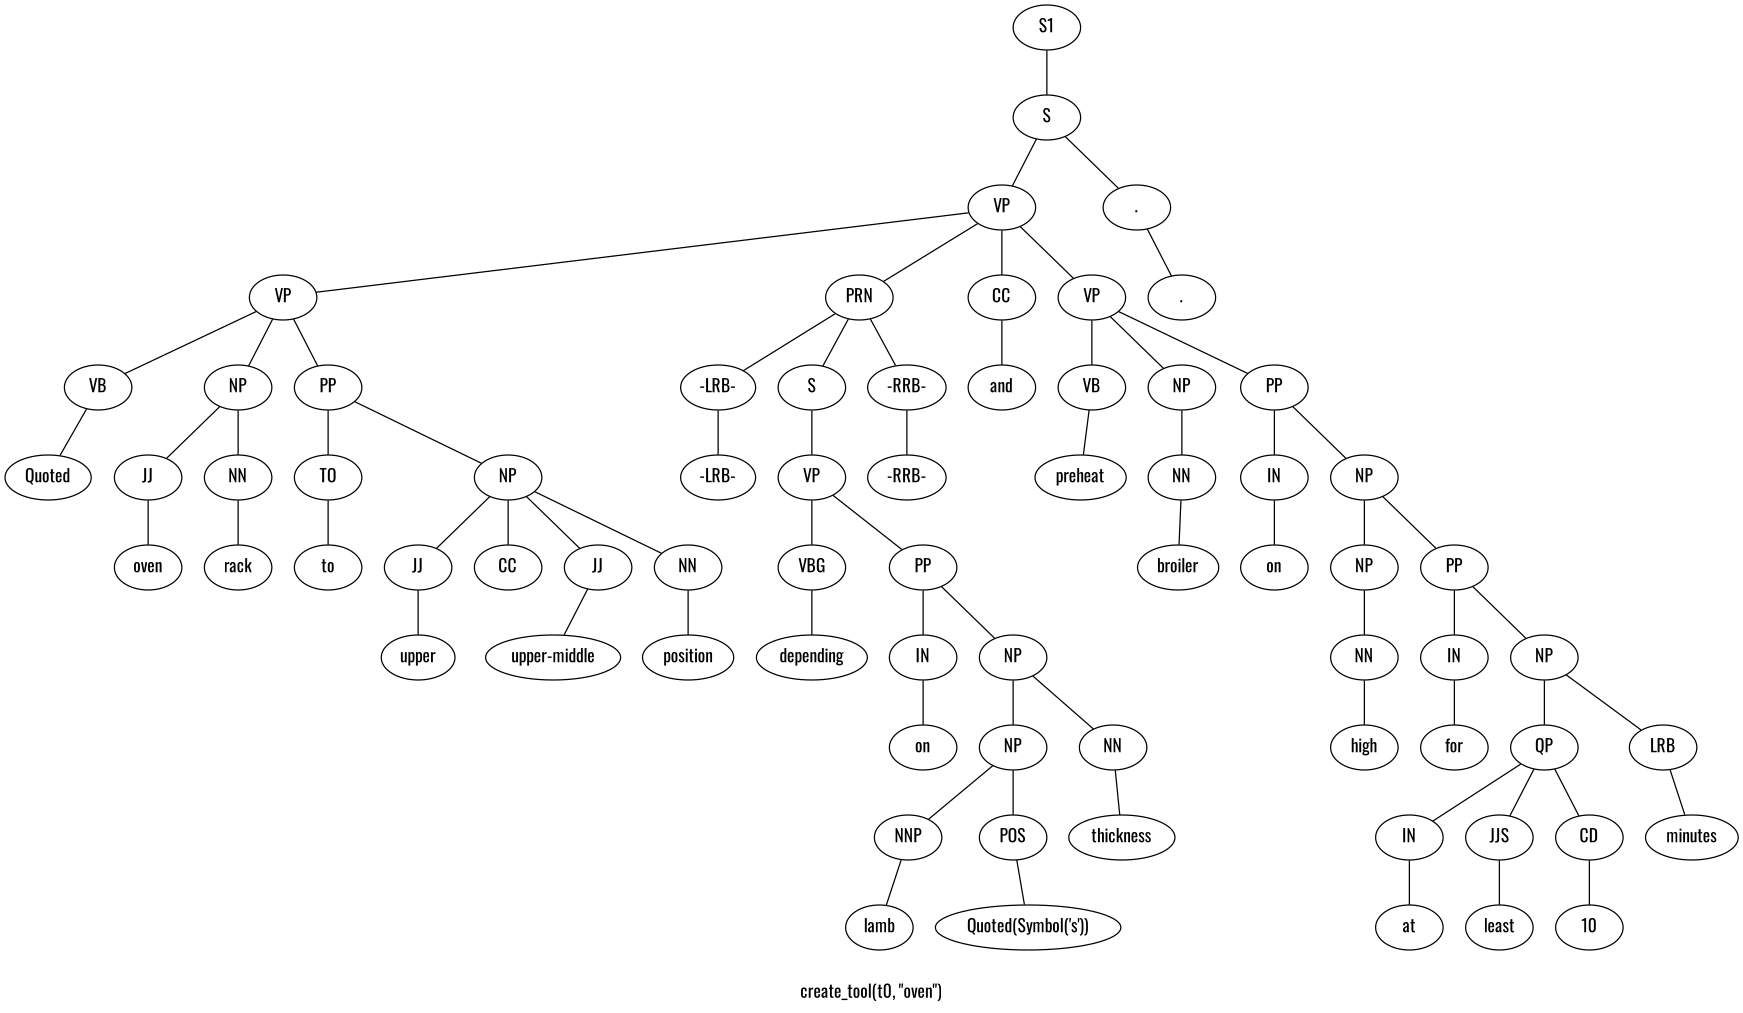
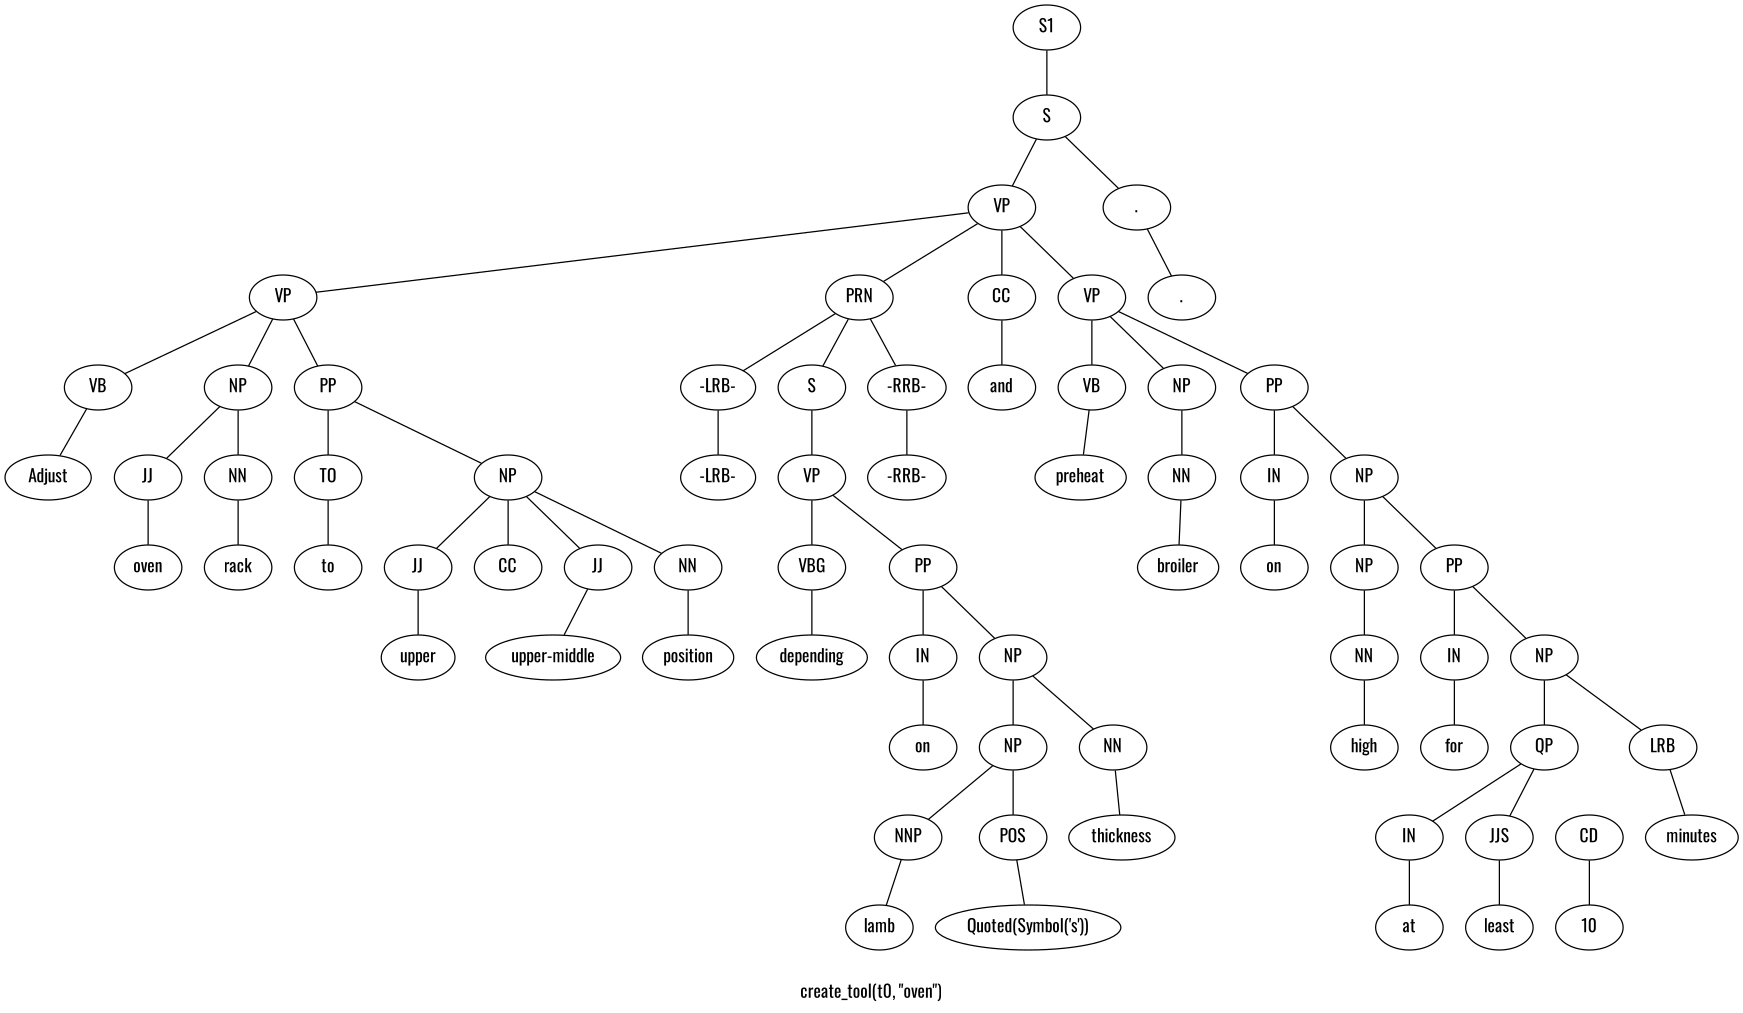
node "Quoted": label "Quoted" -> "Adjust"
edge "QP" -- "CD": removed
